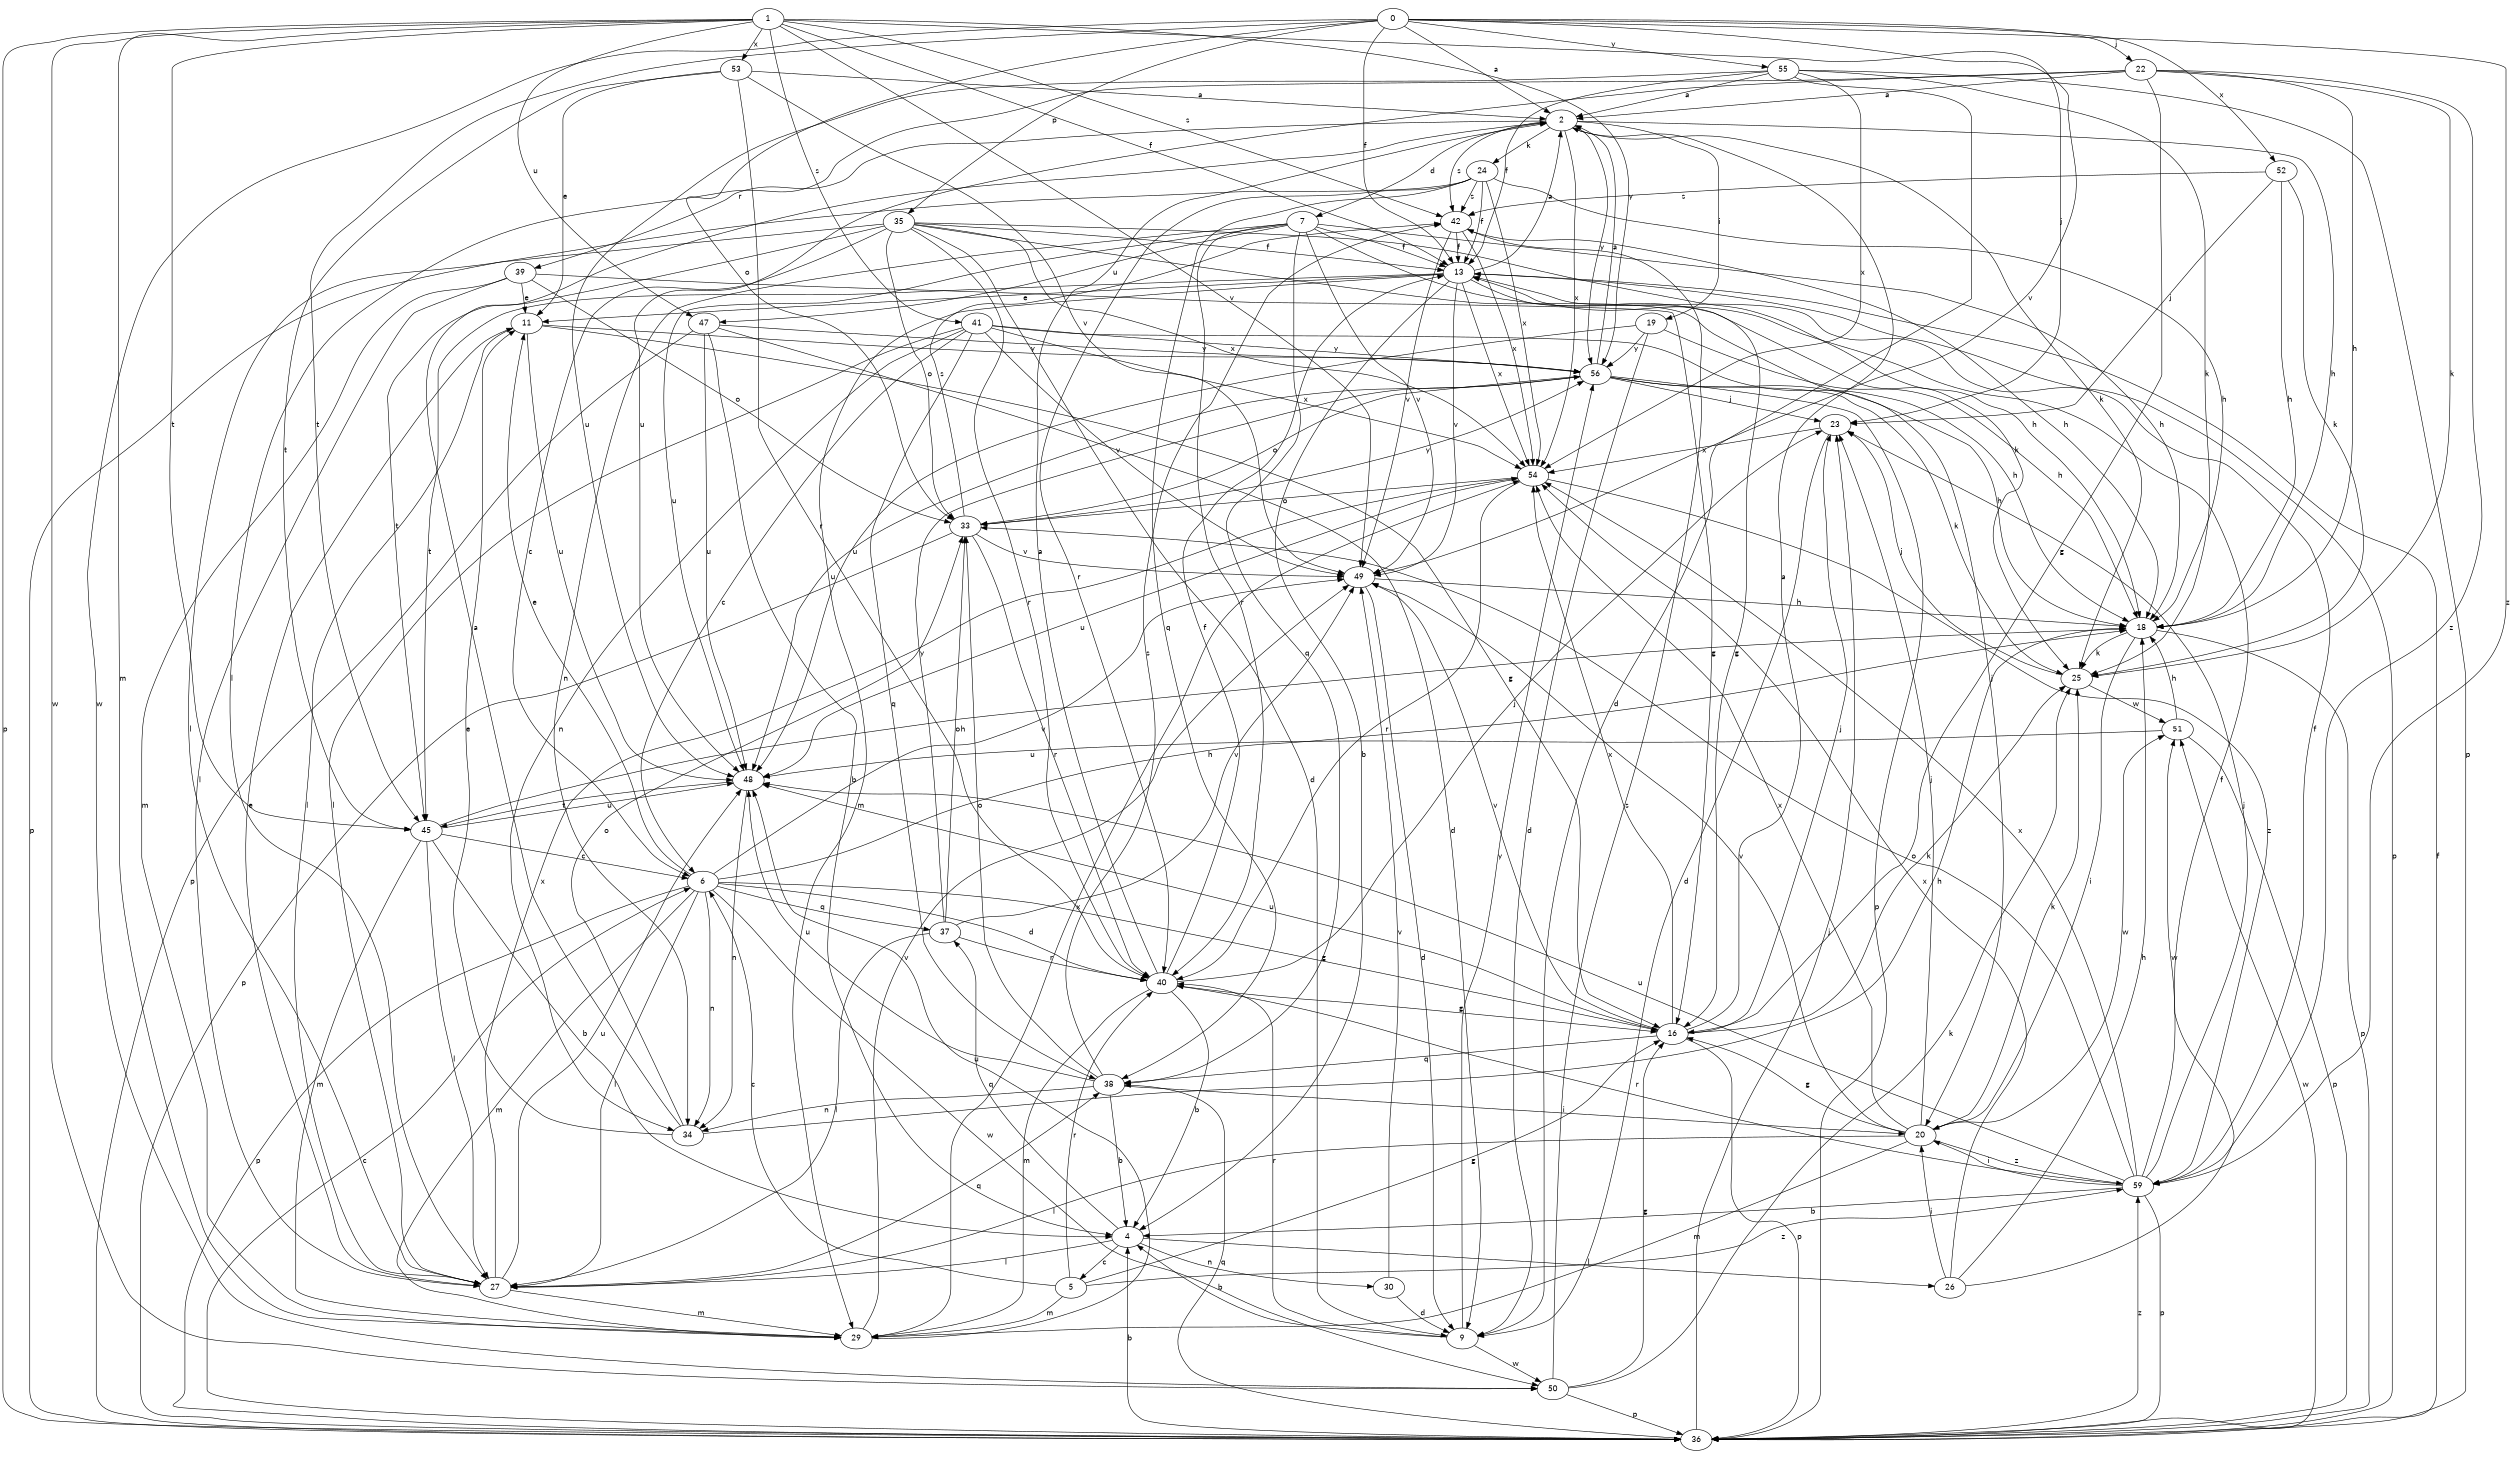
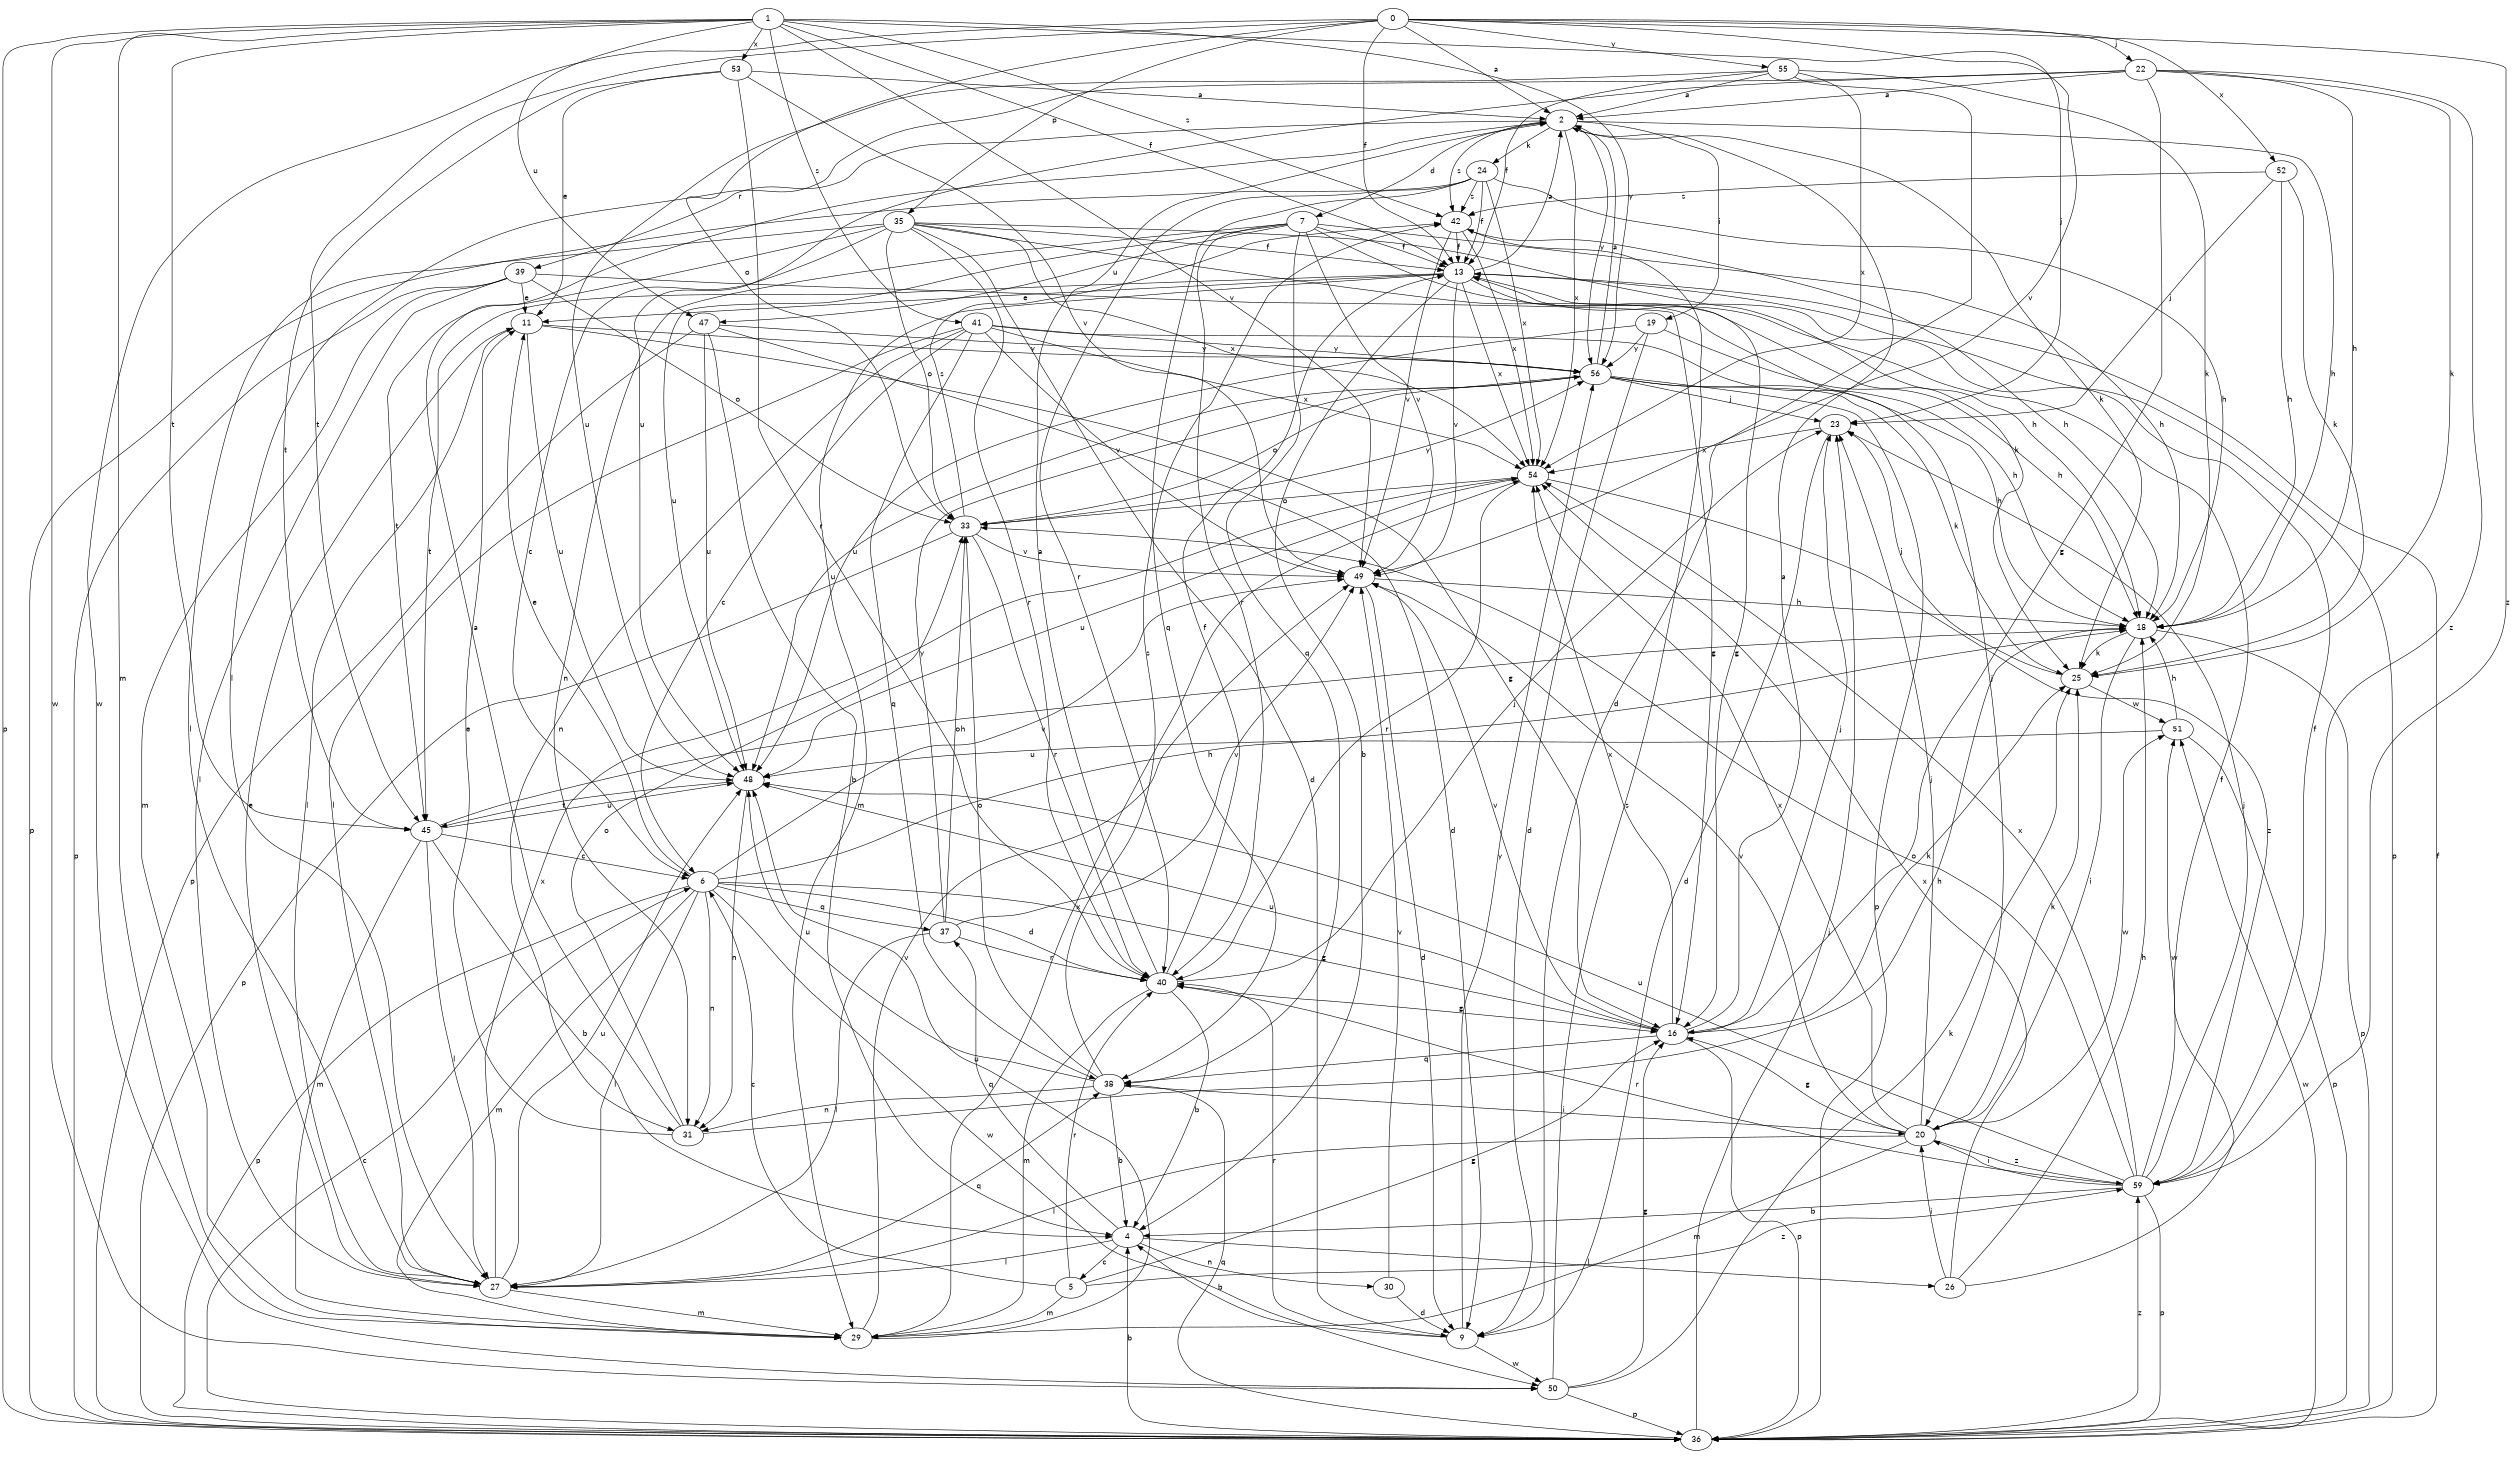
edge "55" -> "36": now "39" -> "36"
node "34": label "34" -> "31"
